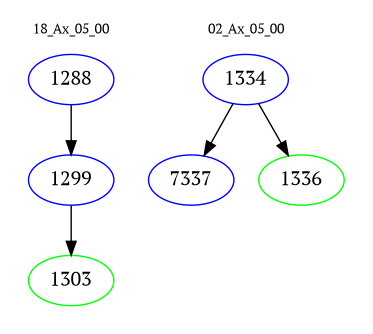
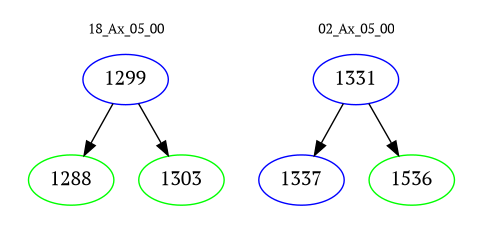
node "1288": color blue -> green
node "1334": label "1334" -> "1331"
edge "1288" -> "1299": reversed
node "7337": label "7337" -> "1337"
node "1336": label "1336" -> "1536"
